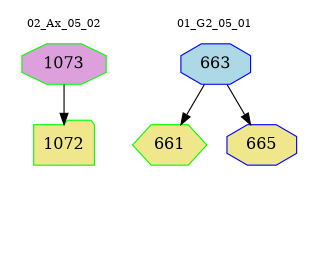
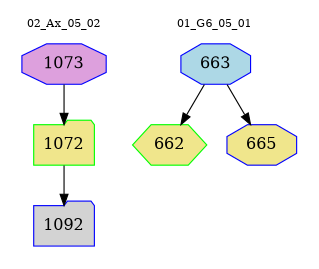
cluster "01_G2_05_01": label "01_G2_05_01" -> "01_G6_05_01"
node "1073": color green -> blue
node "661": label "661" -> "662"
node "1092": added
